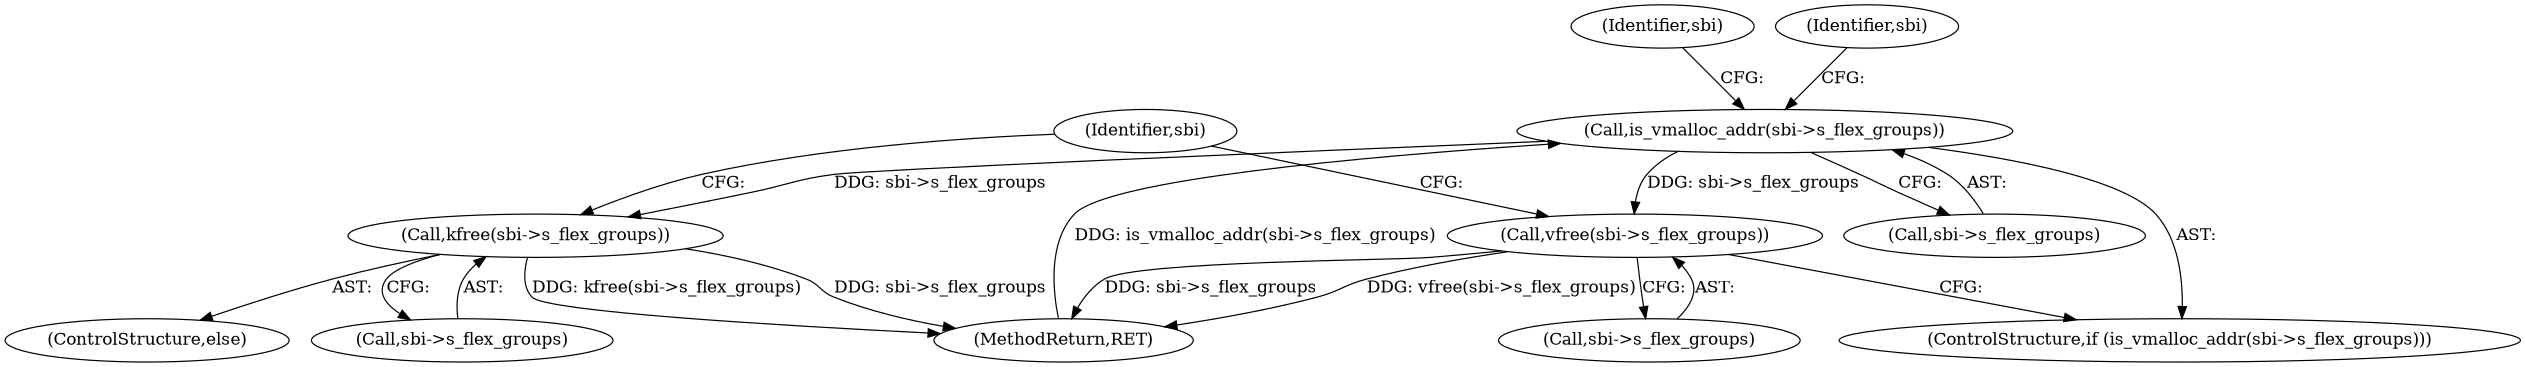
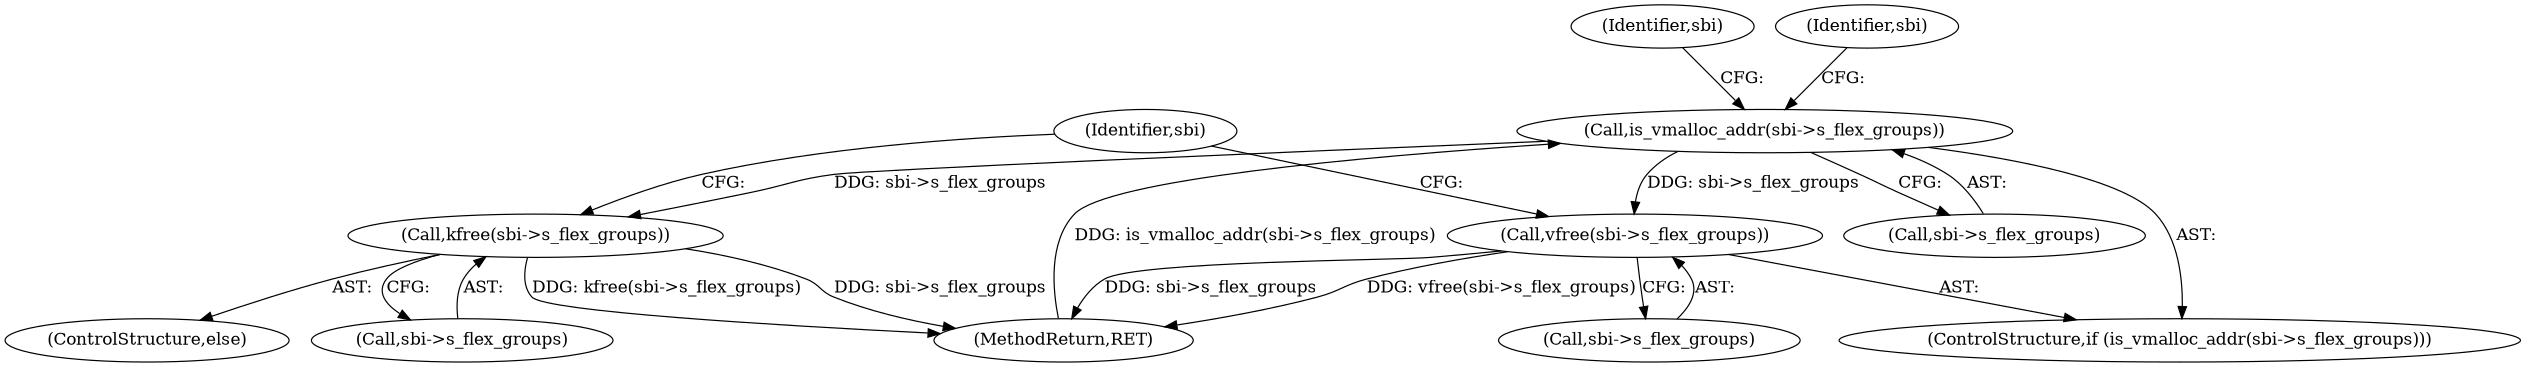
edge "(Call,vfree(sbi->s_flex_groups))" -> "(ControlStructure,if (is_vmalloc_addr(sbi->s_flex_groups)))": label "CFG: " -> "AST: "
